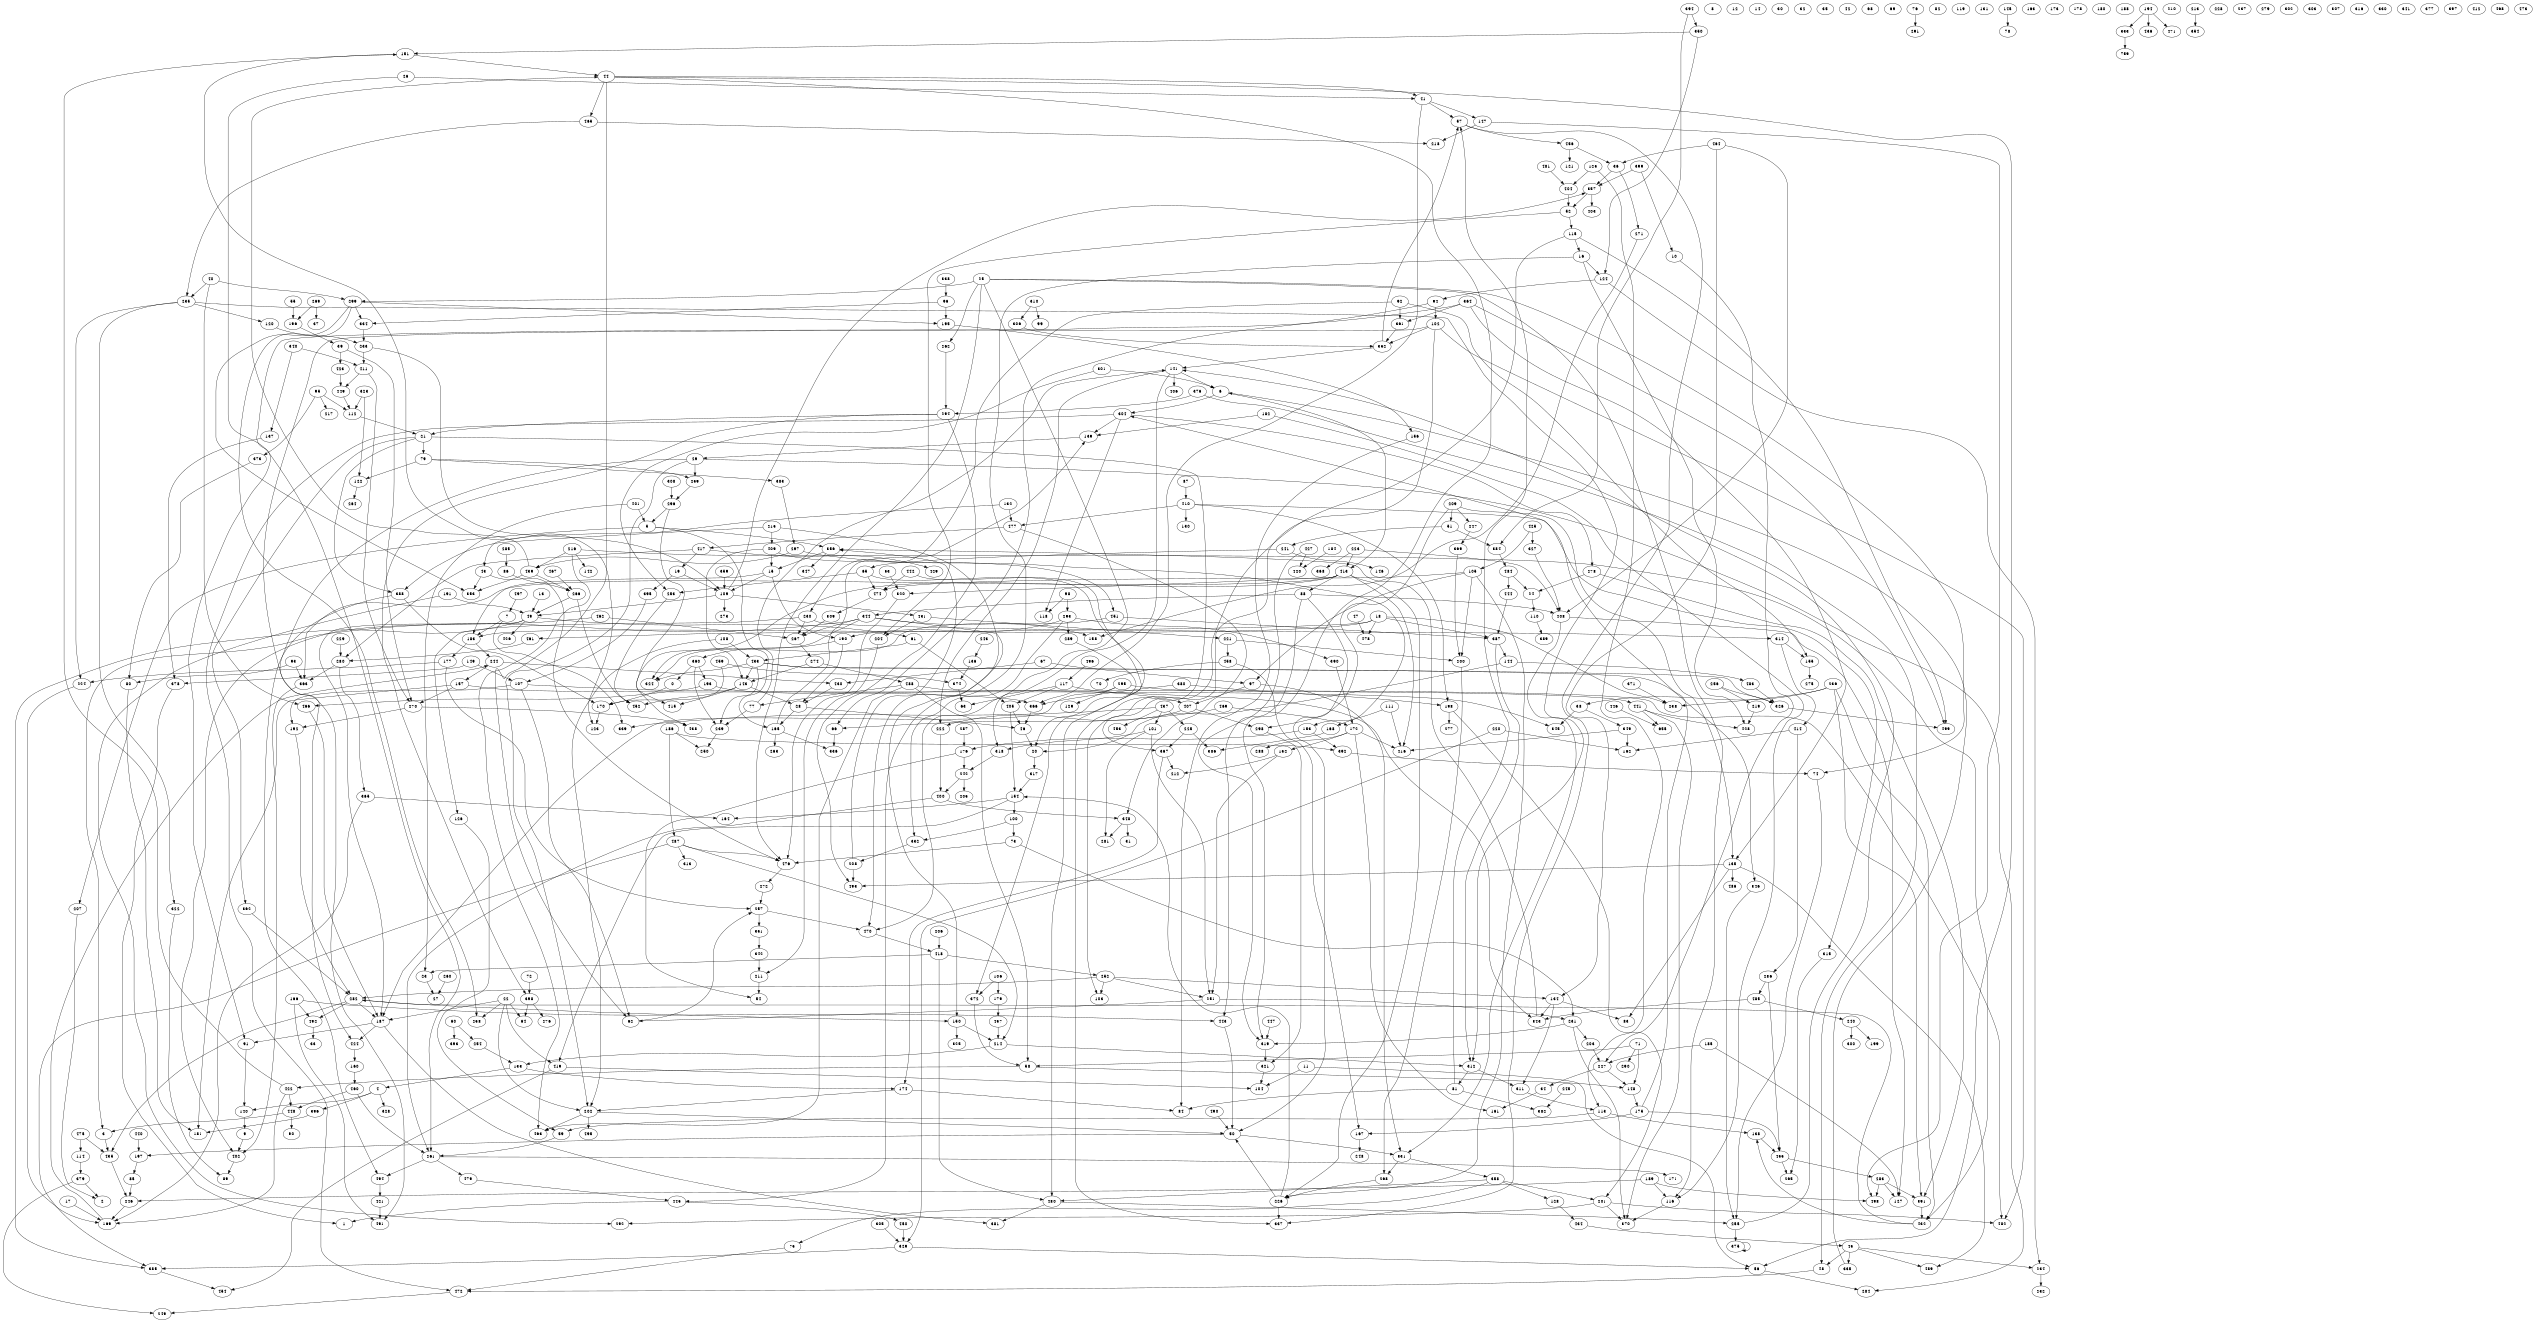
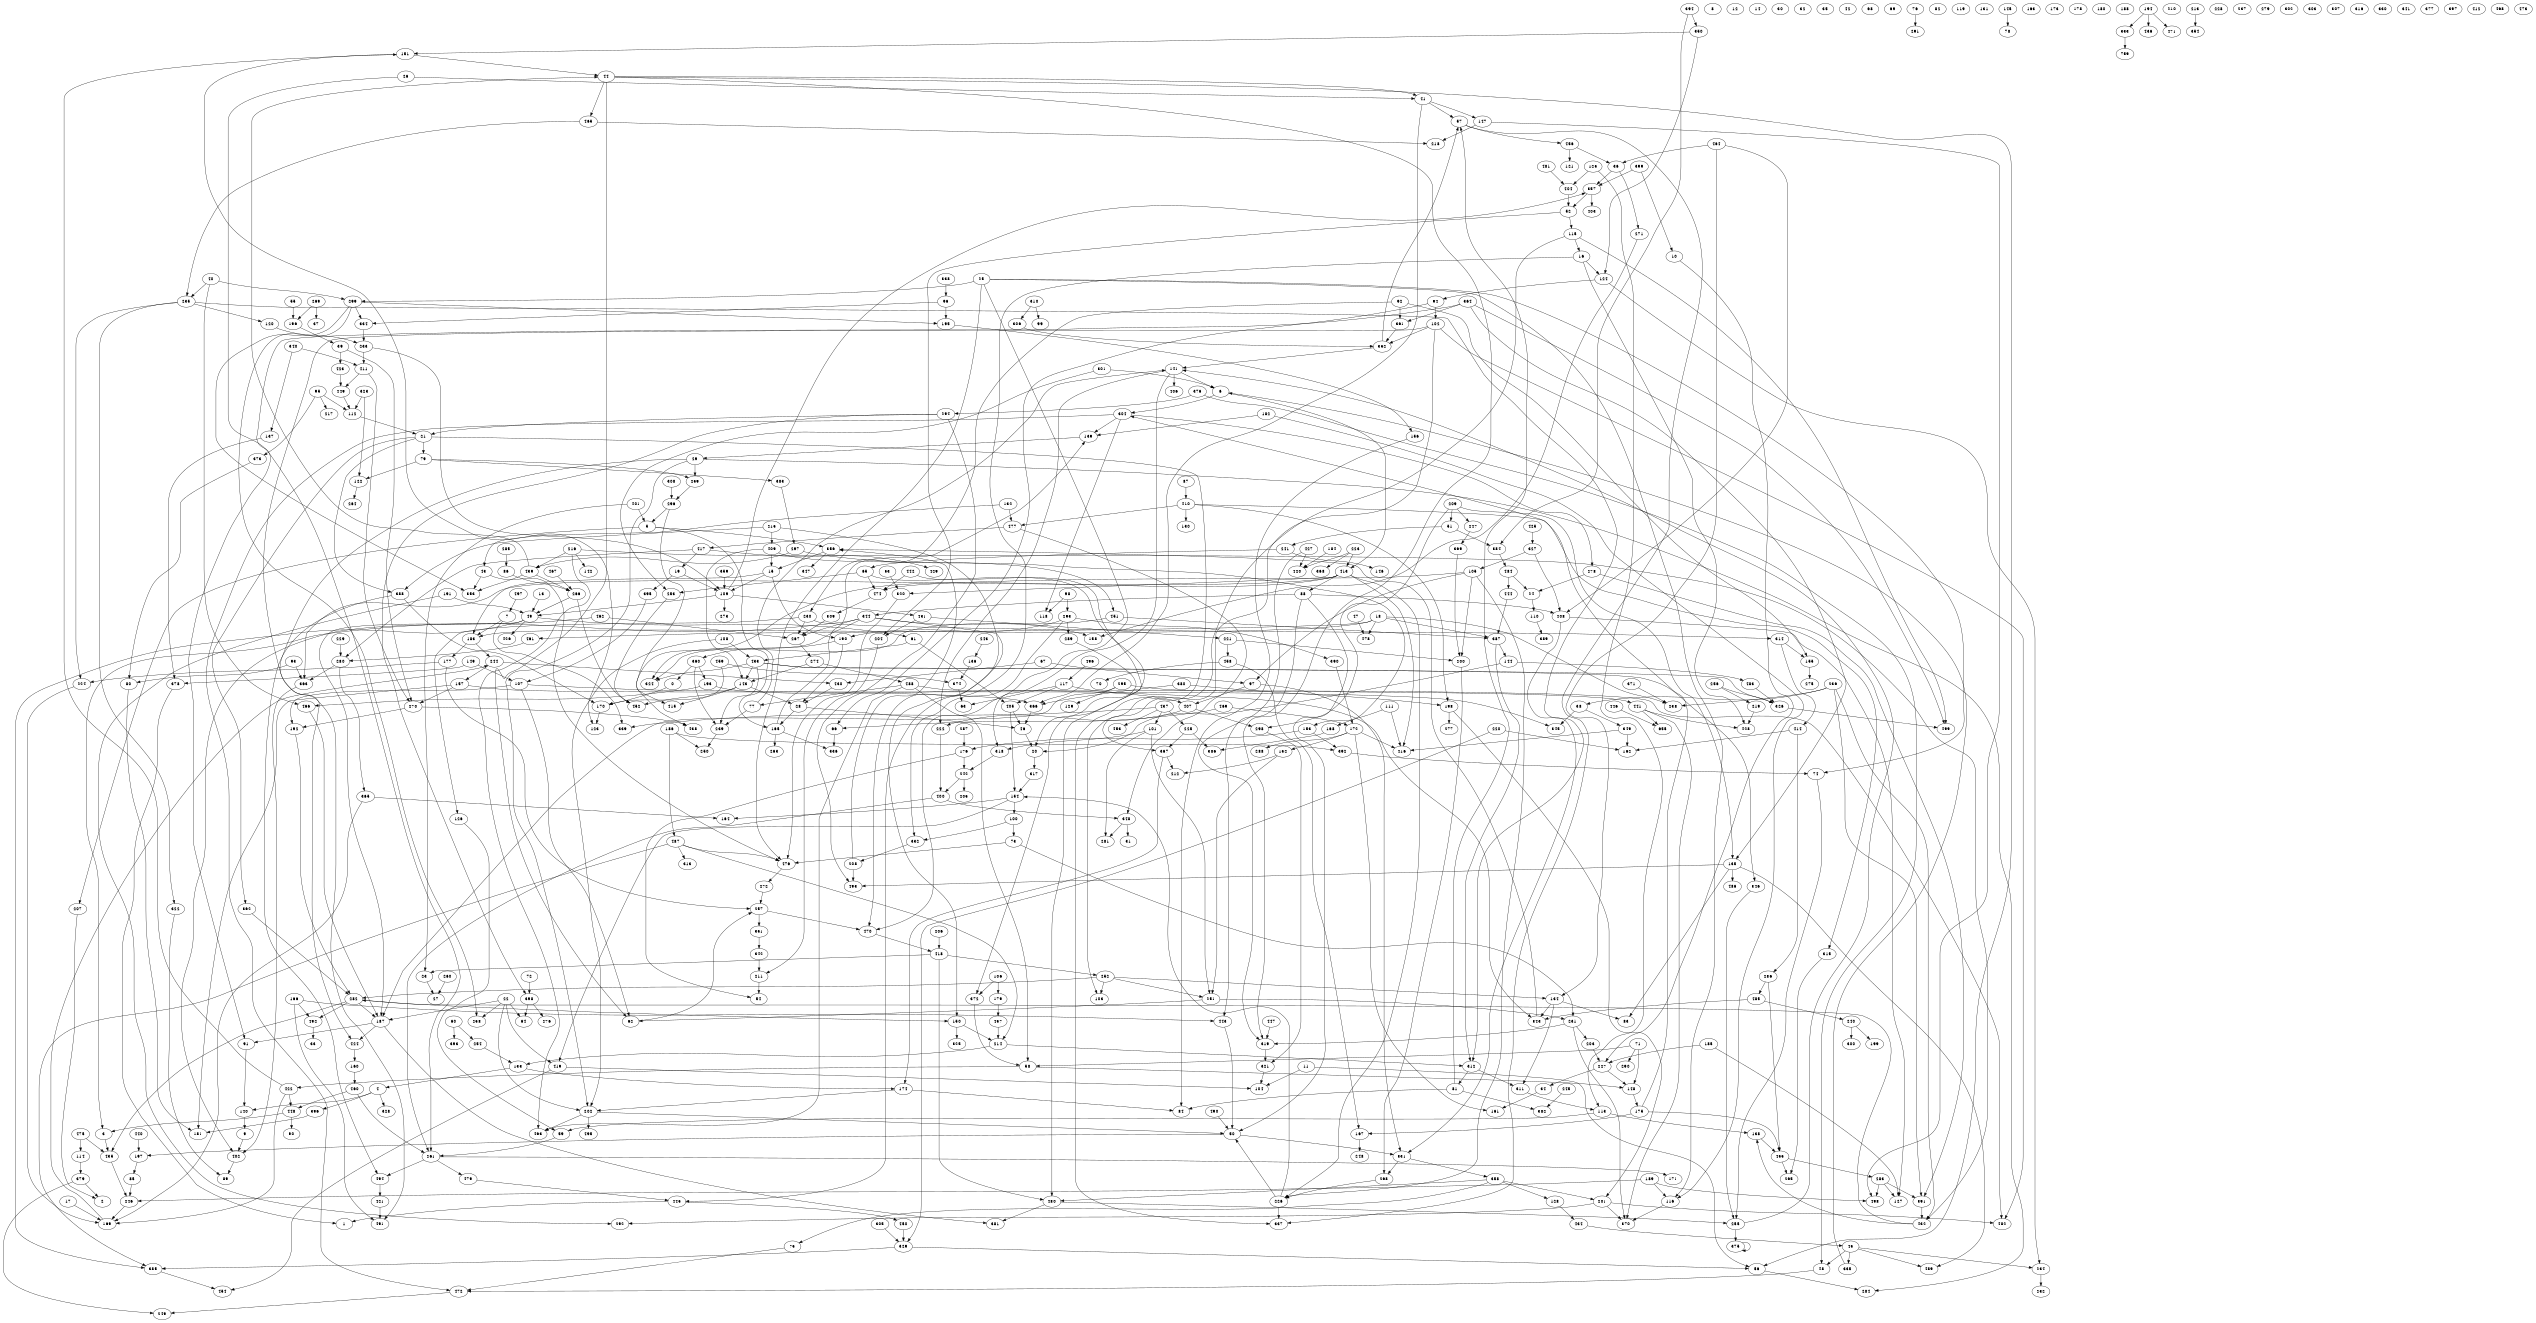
node "262": removed
edge "425" -> "105": now "327" -> "105"
edge "223" -> "408": now "223" -> "420"
